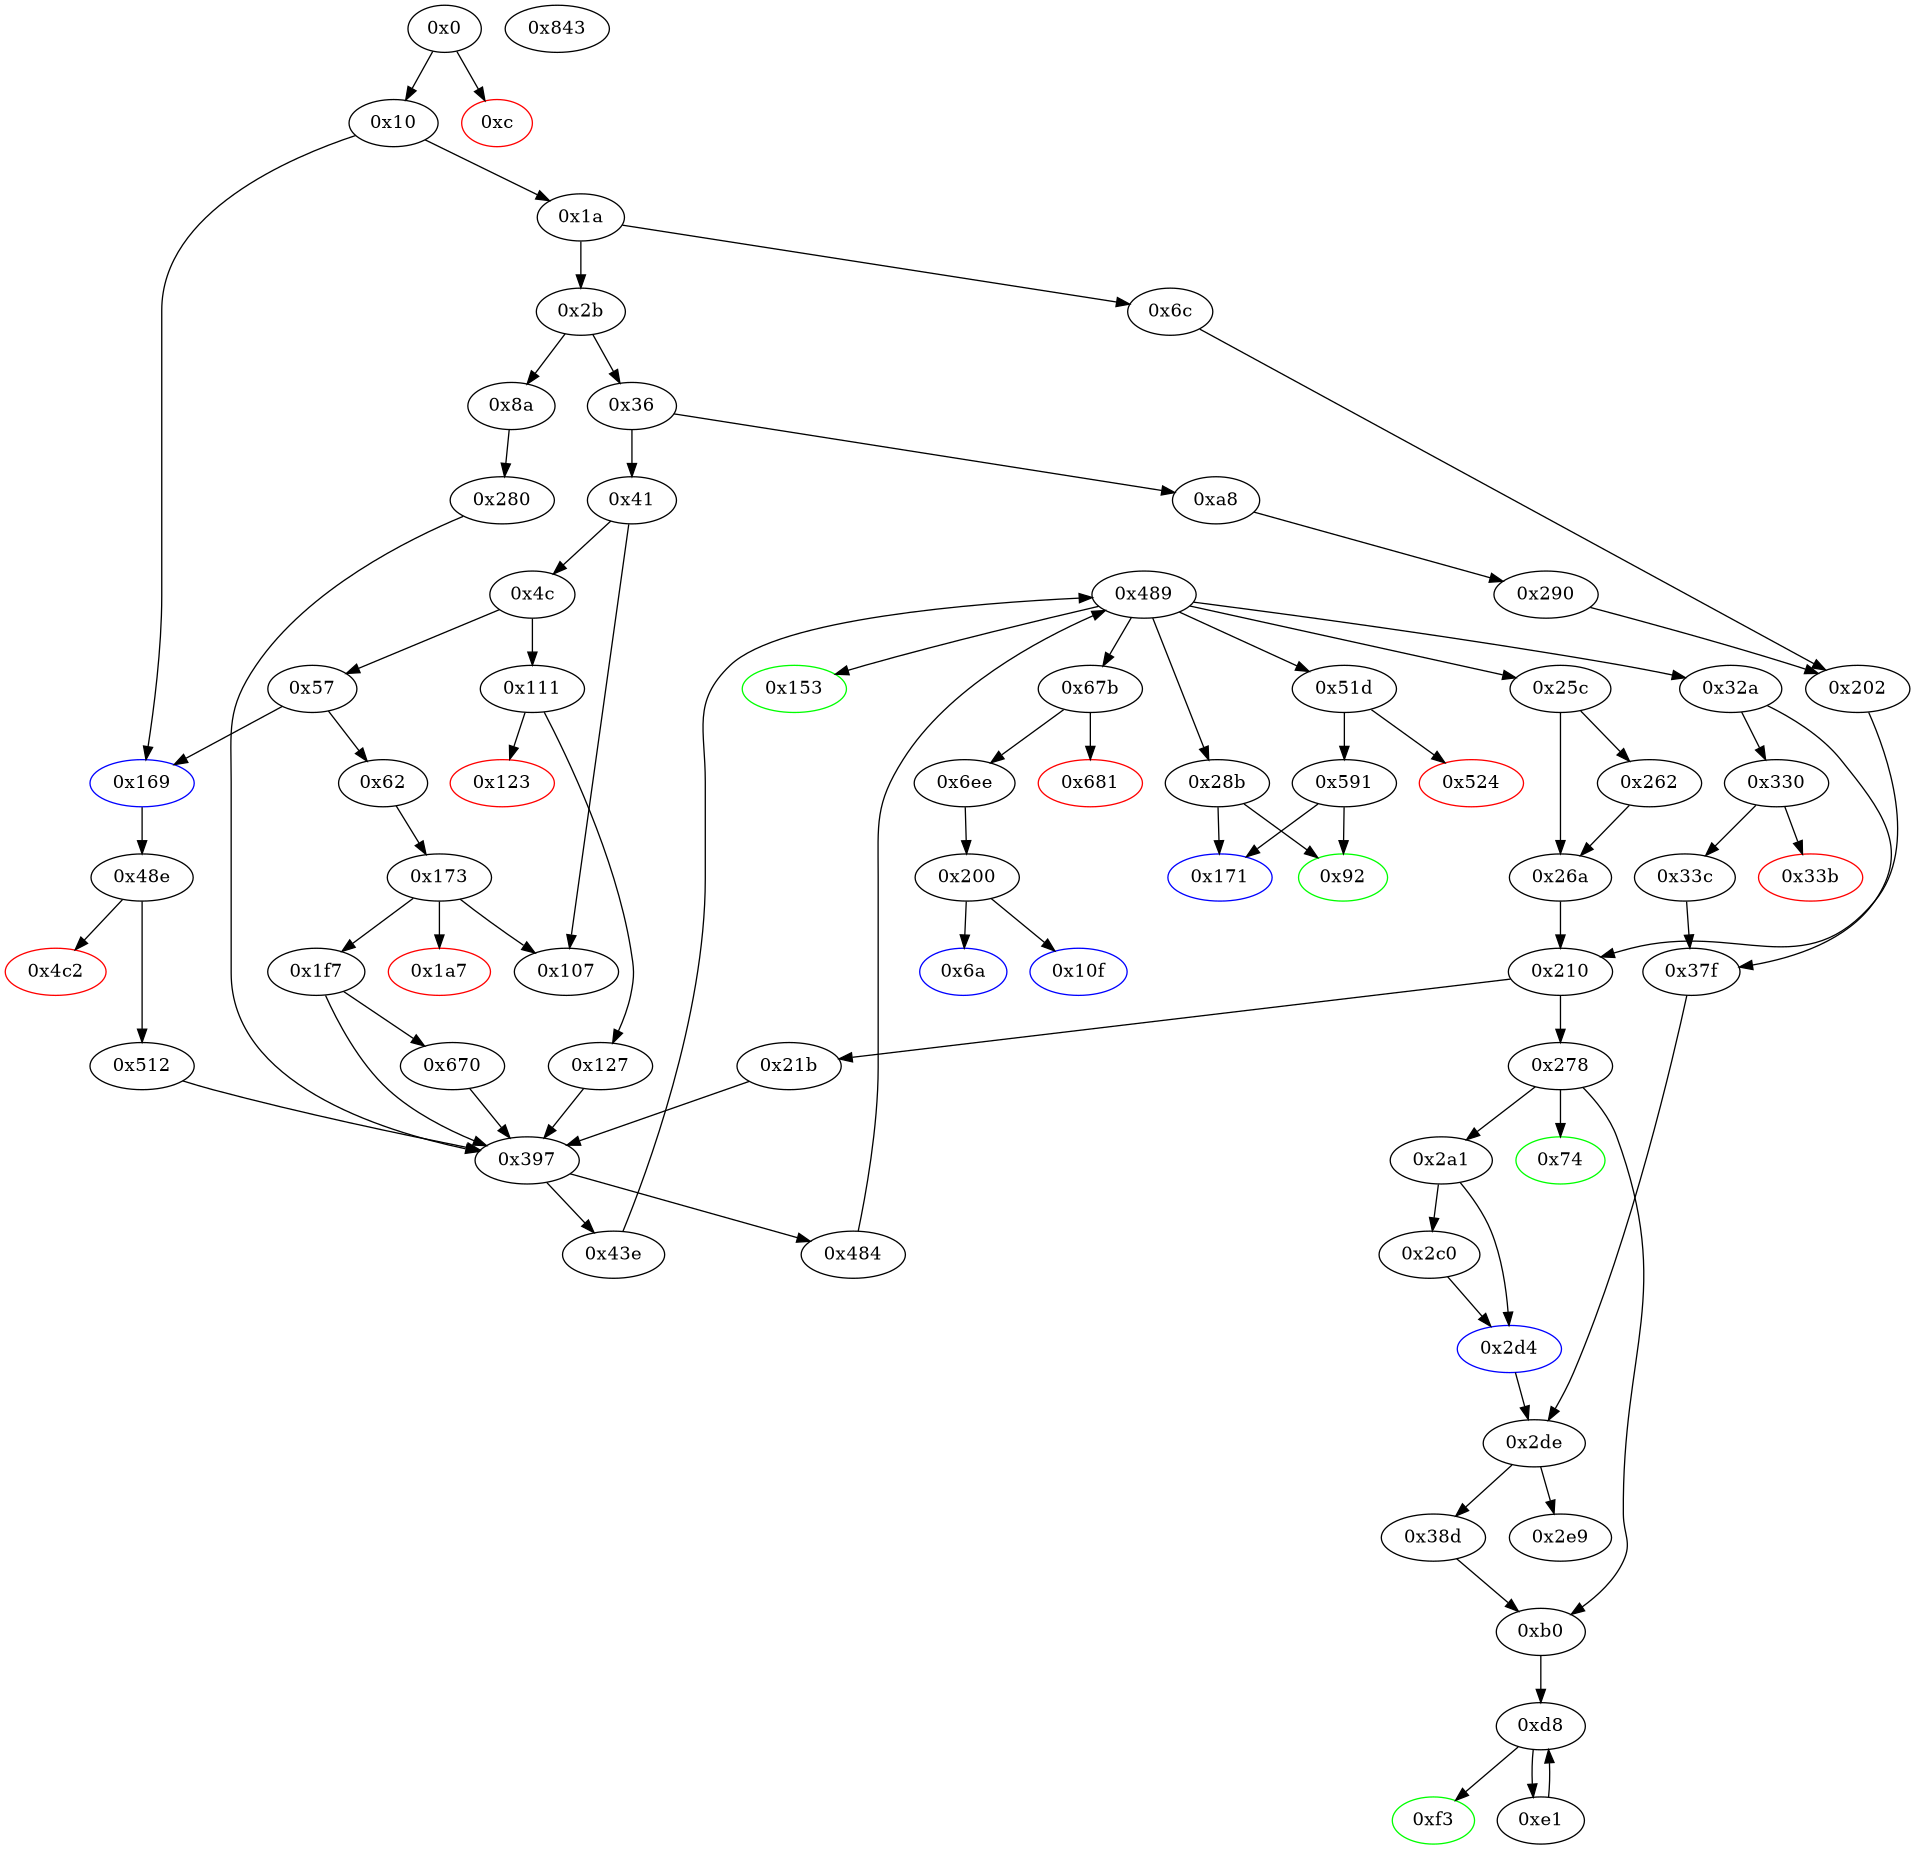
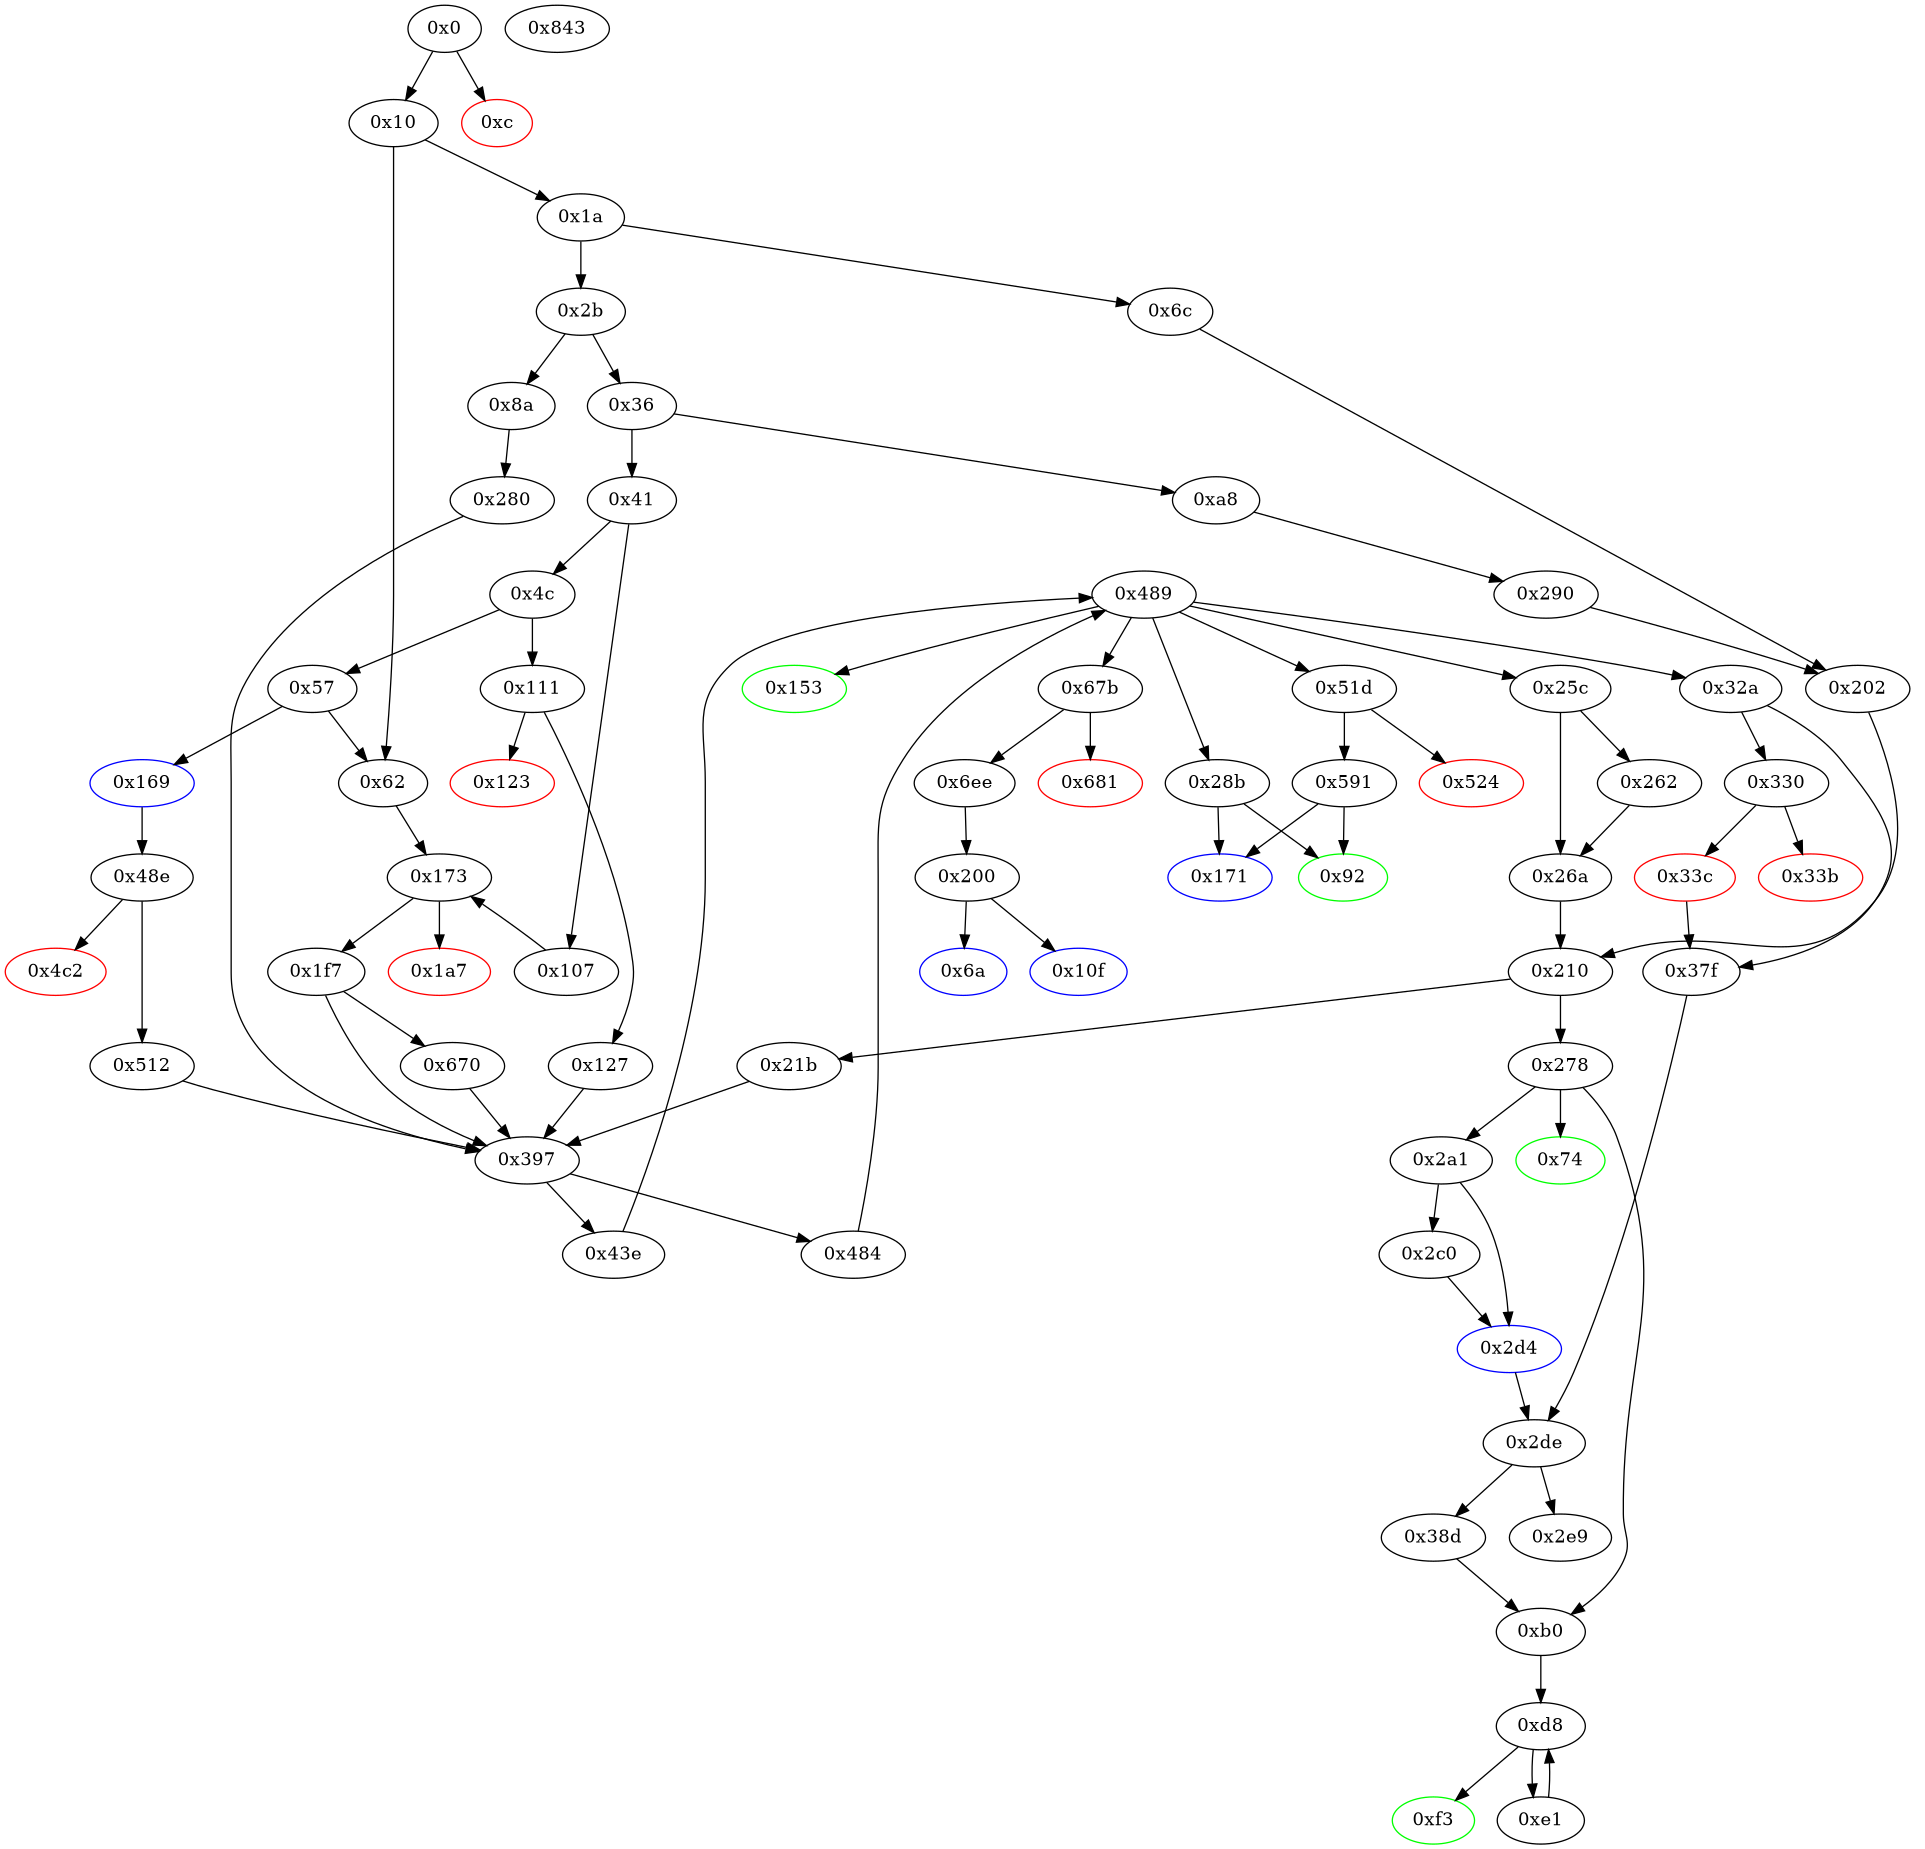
edge "0x10" -> "0x169": now "0x10" -> "0x62"
node "0x33c": color black -> red
edge "0x173" -> "0x107": reversed
